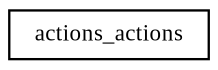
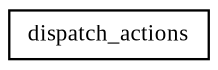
node "actions_actions": label "actions_actions" -> "dispatch_actions"
